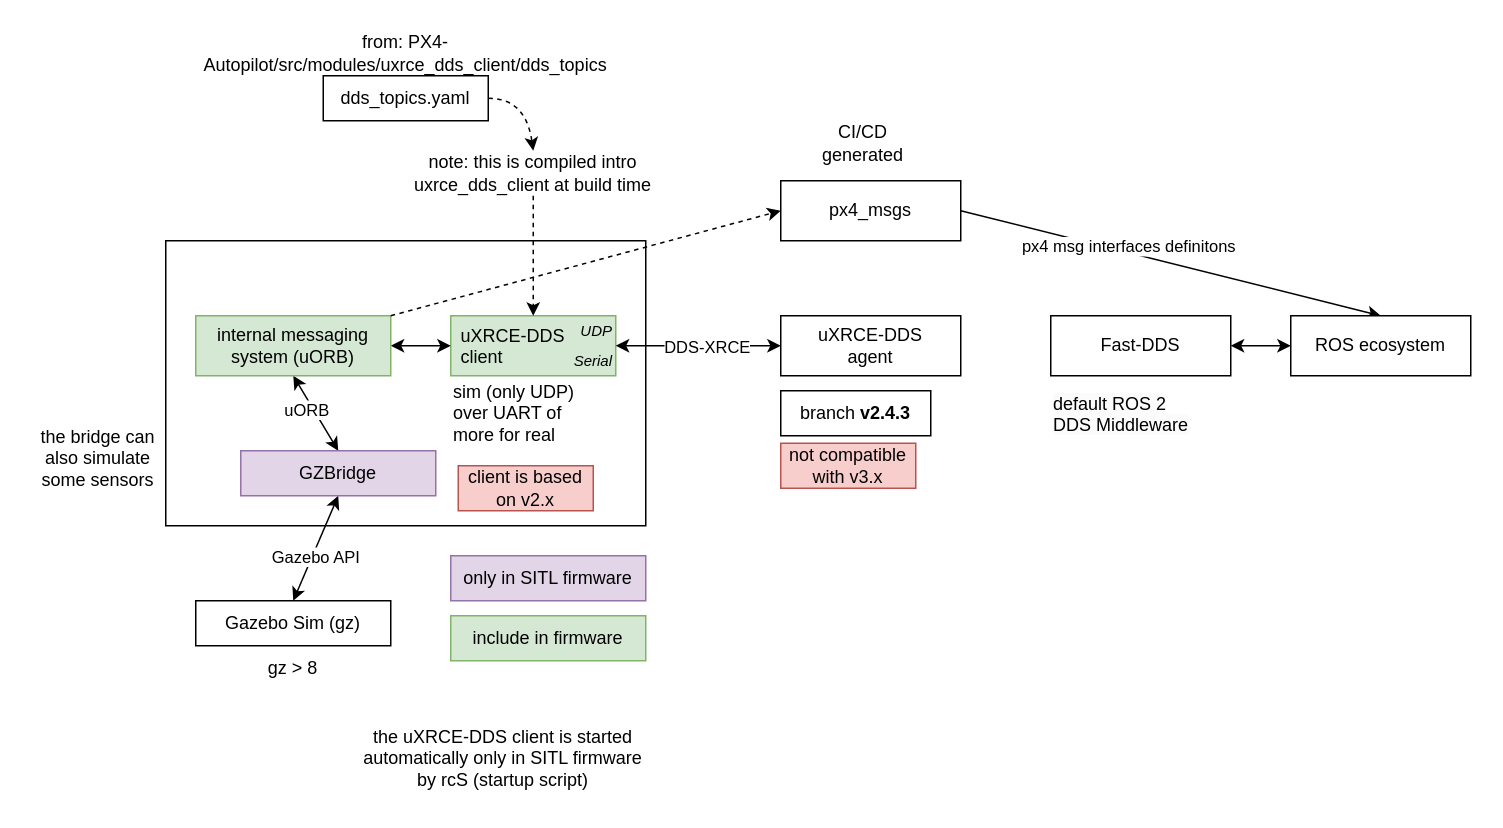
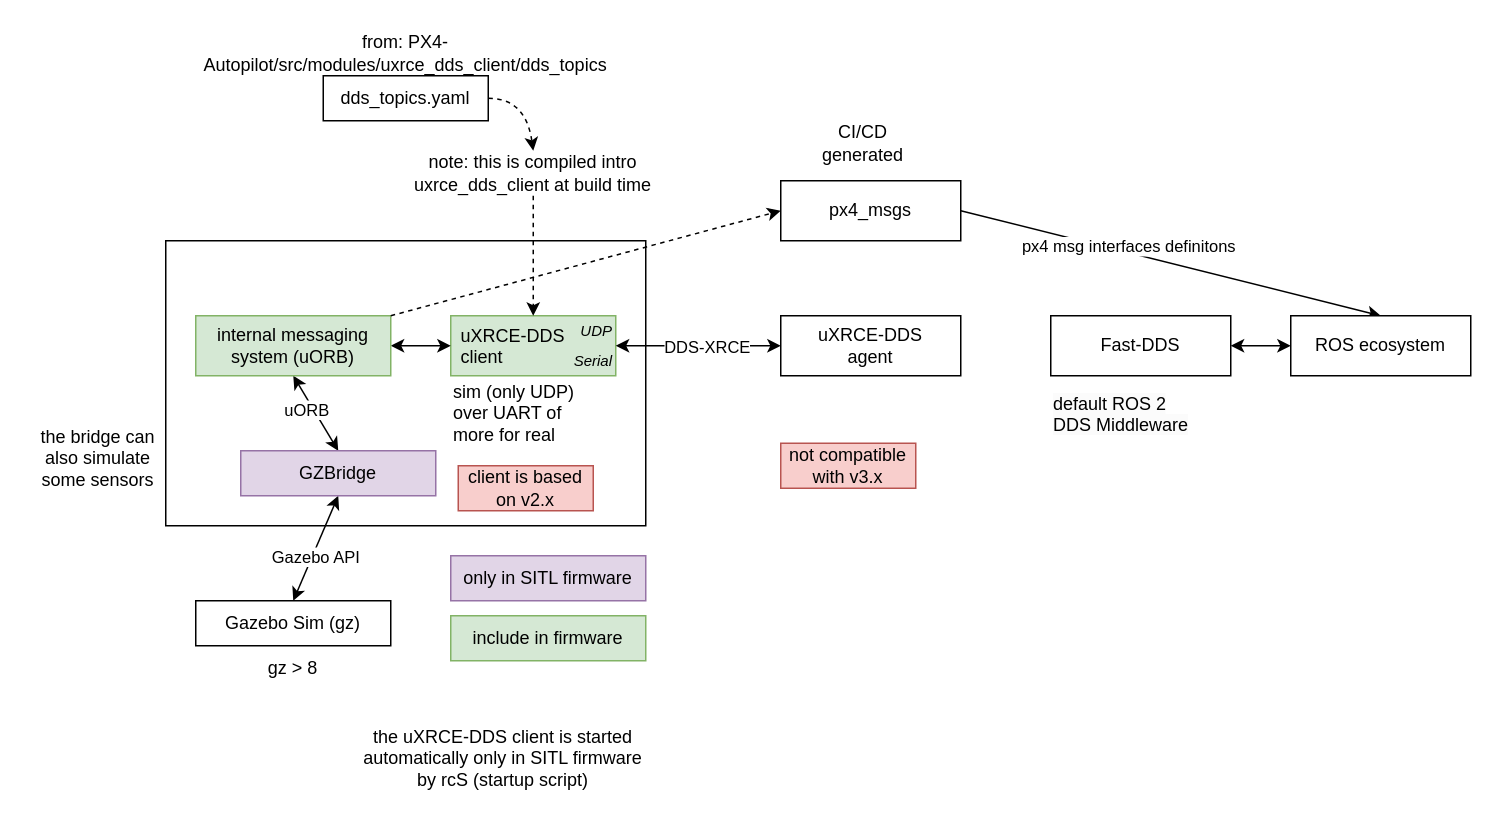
node "branch v2.4.3": removed
